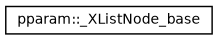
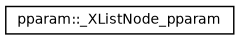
node "pparam::_XListNode_base": label "pparam::_XListNode_base" -> "pparam::_XListNode_pparam"
